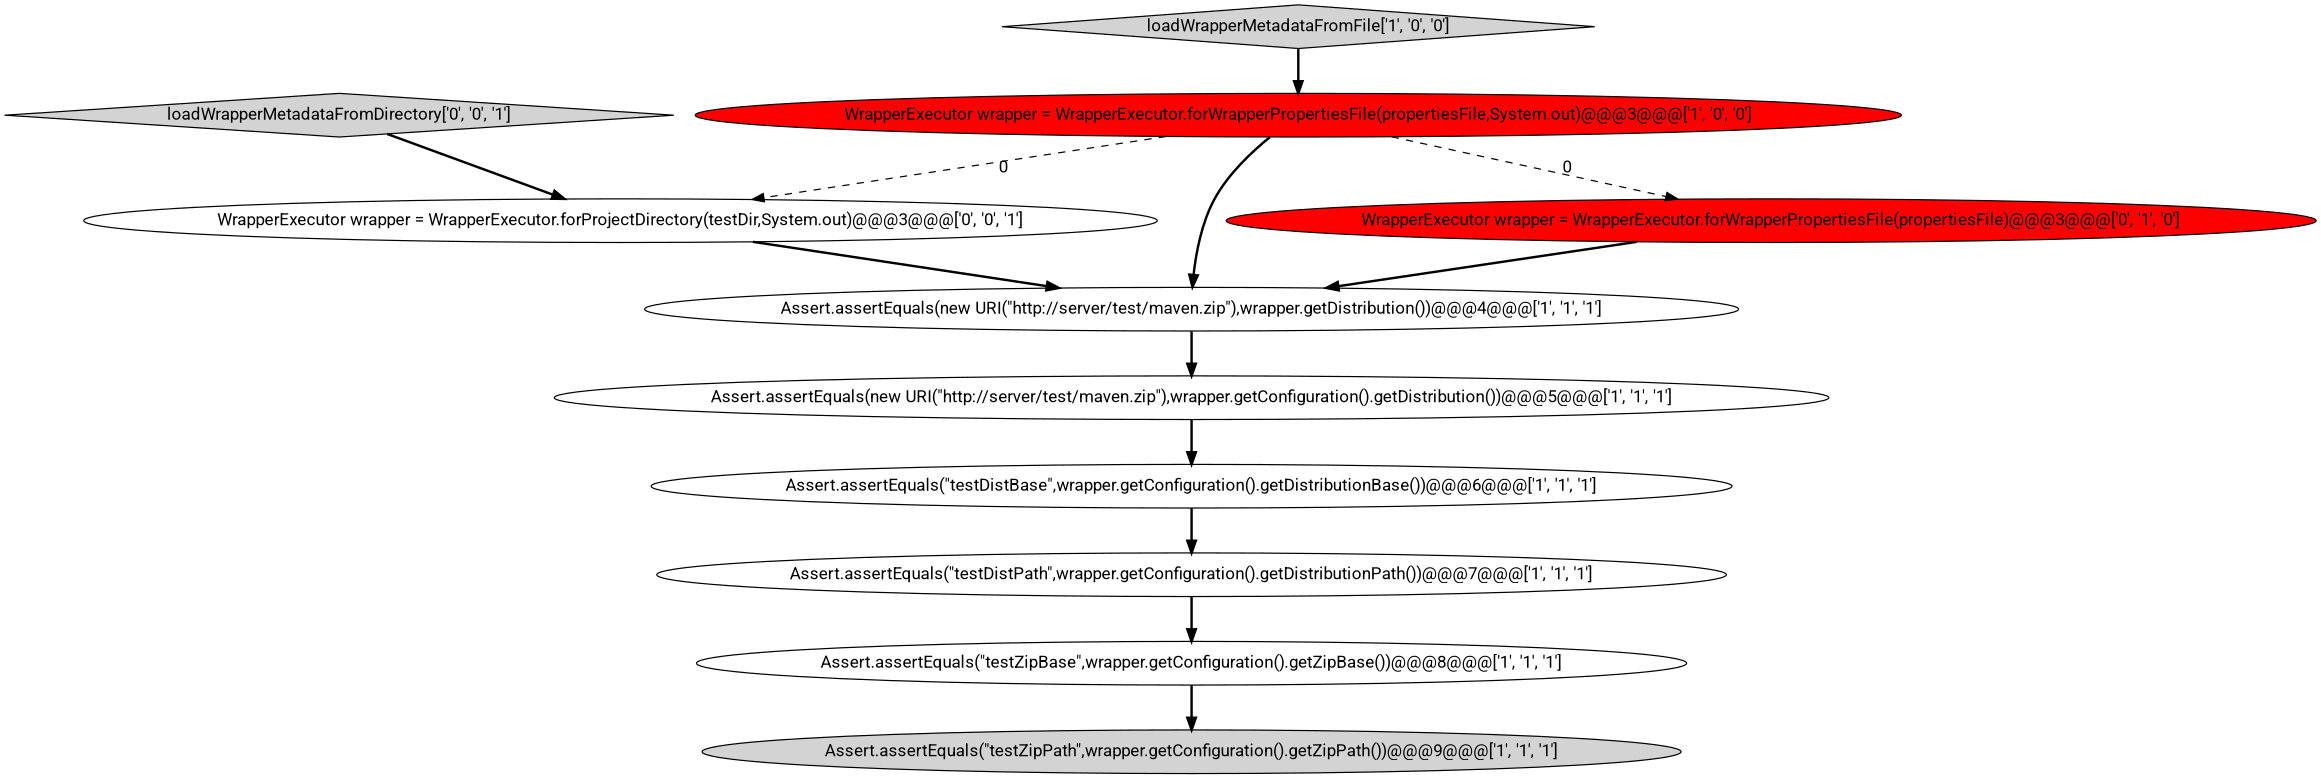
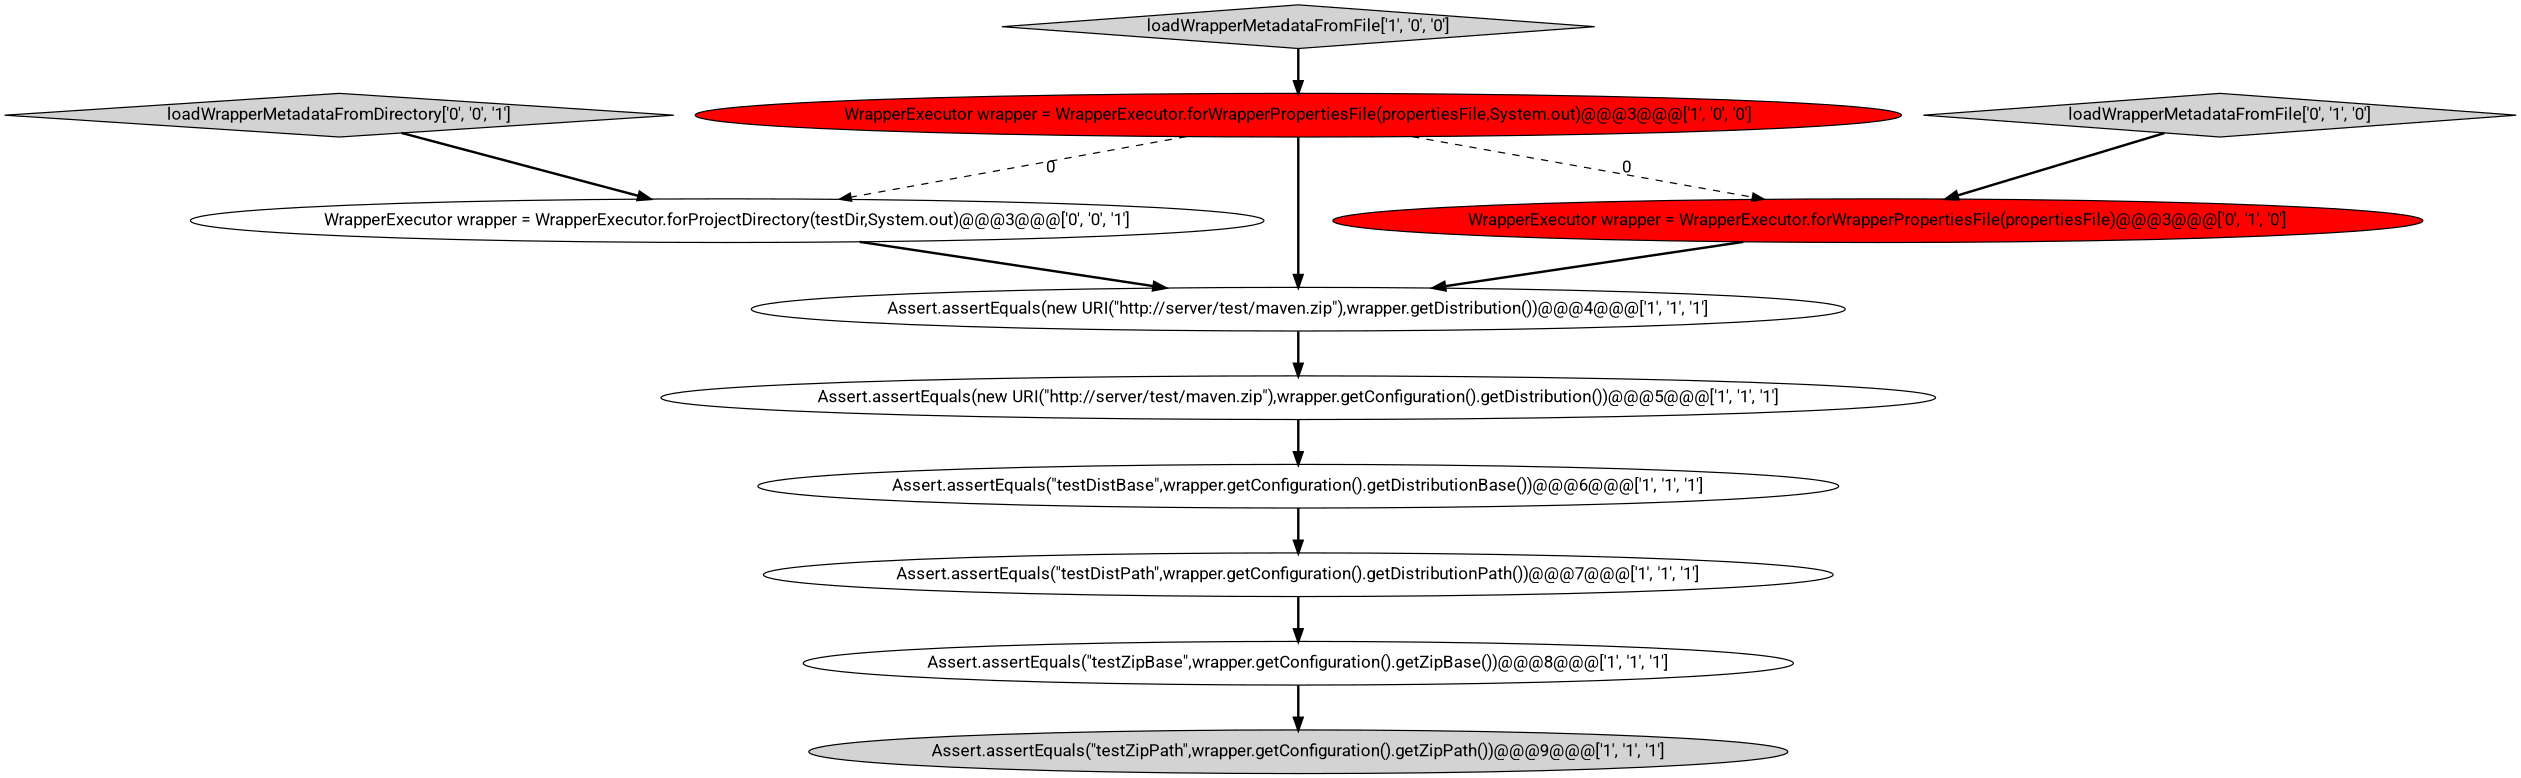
node "loadWrapperMetadataFromFile['0', '1', '0']": added
